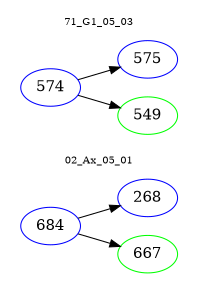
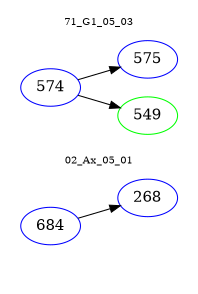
node "667": removed
